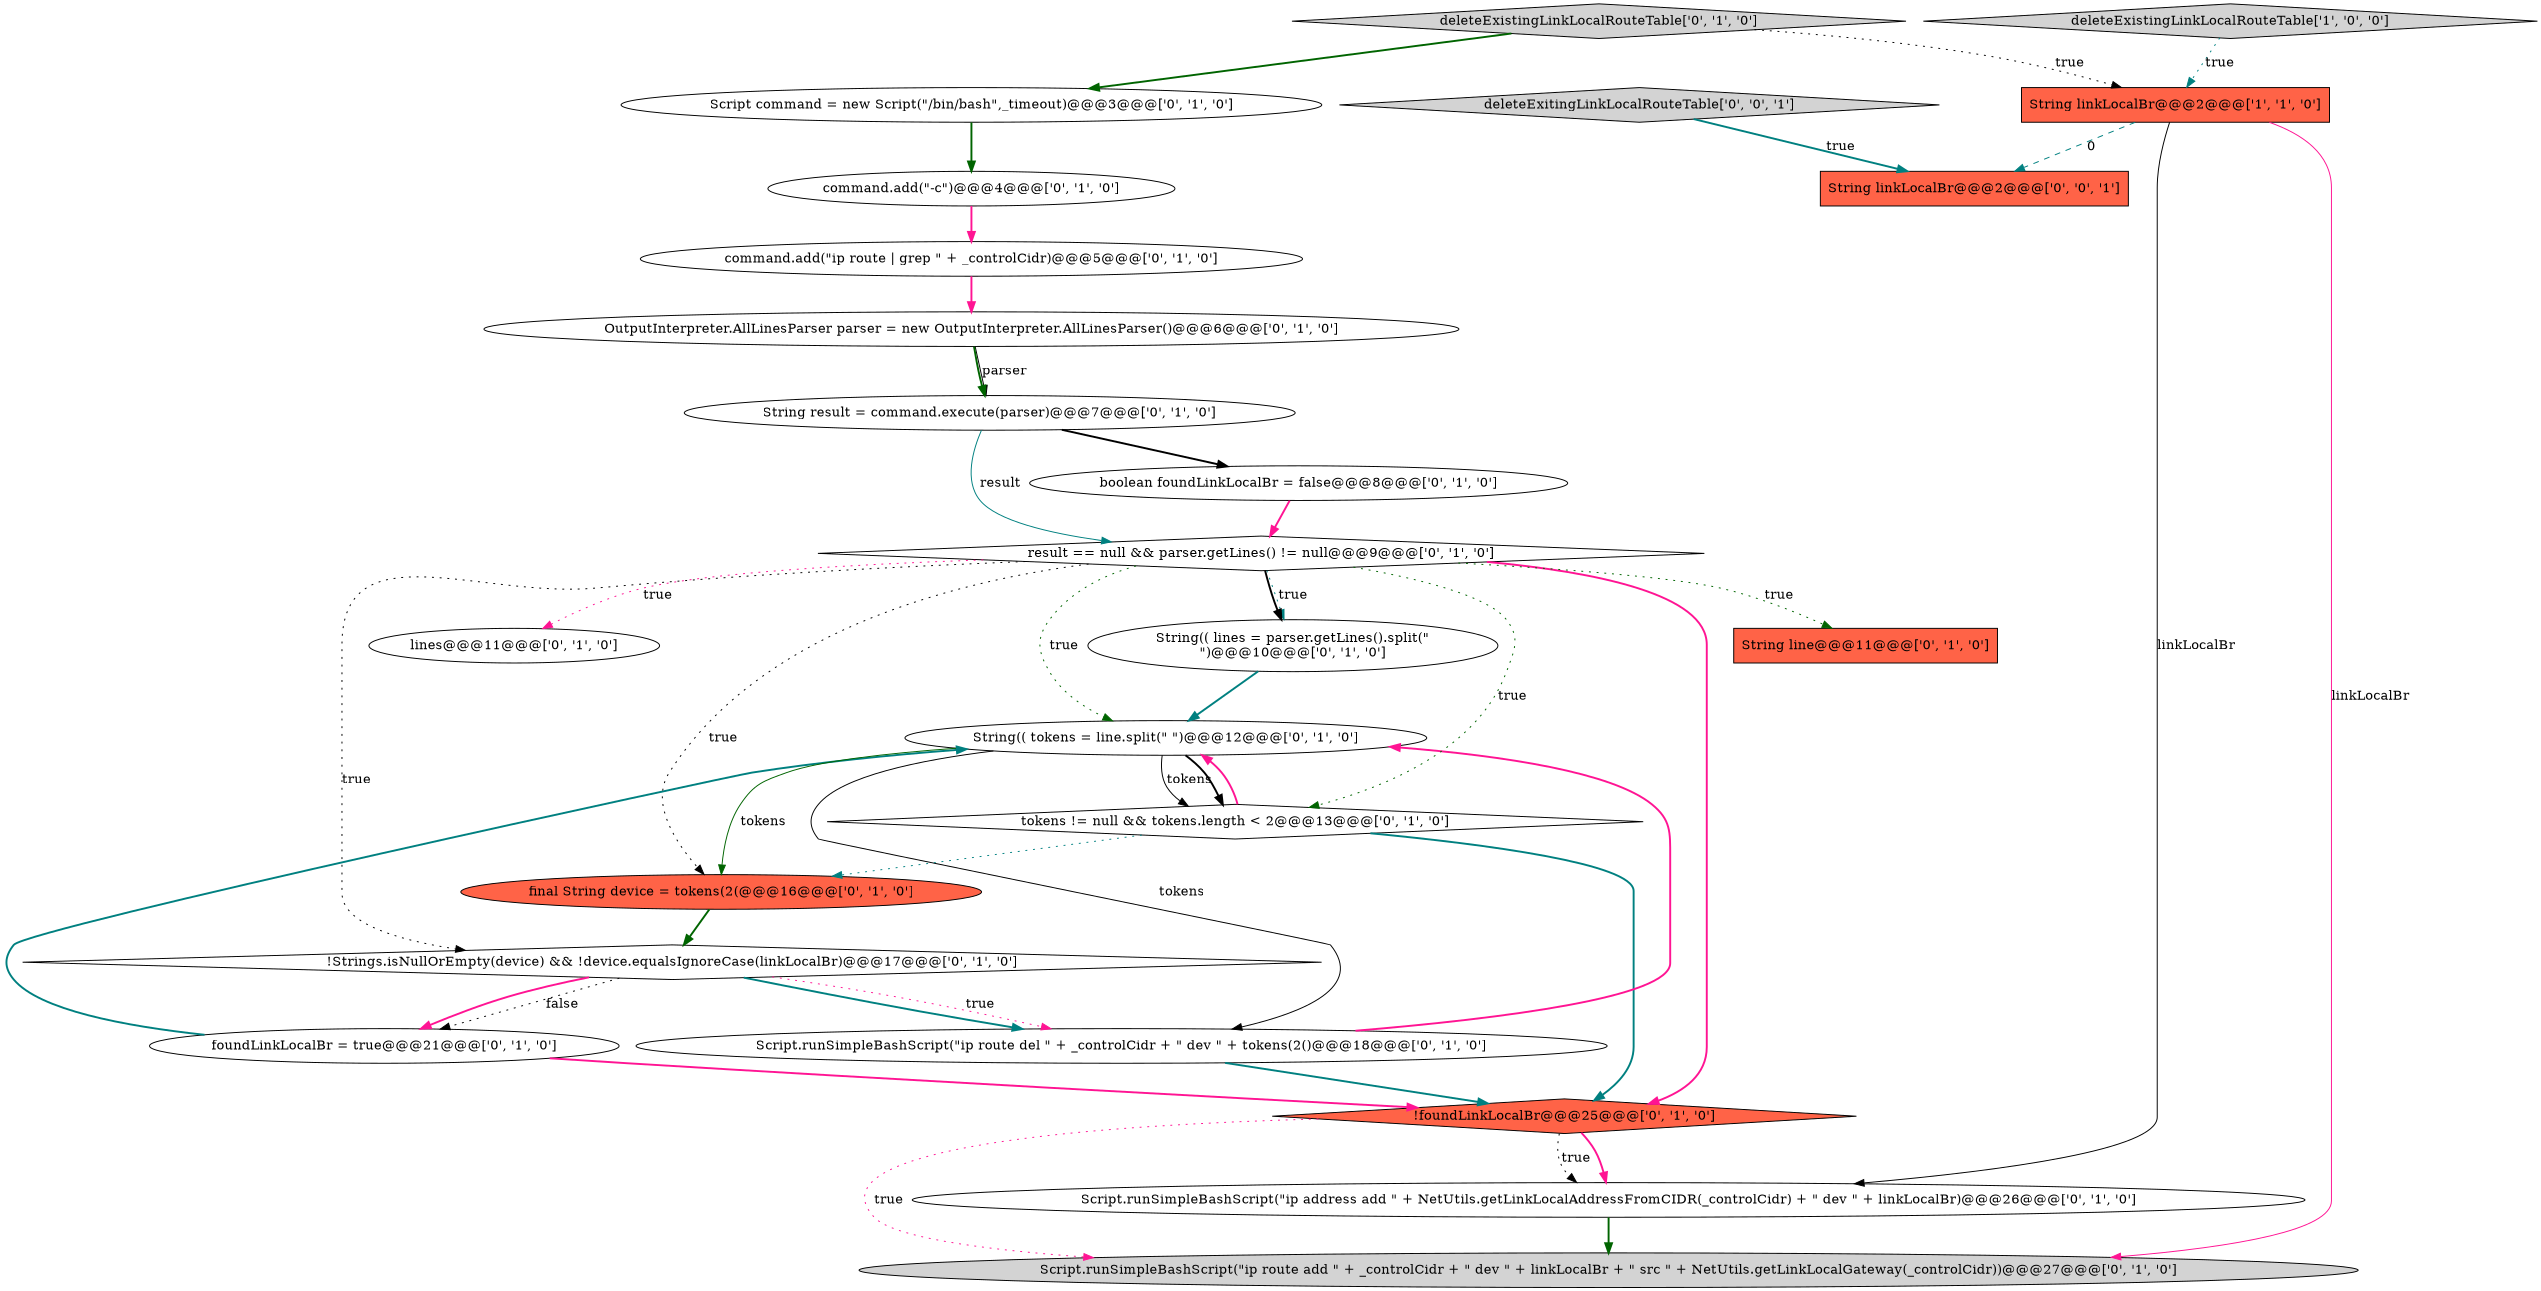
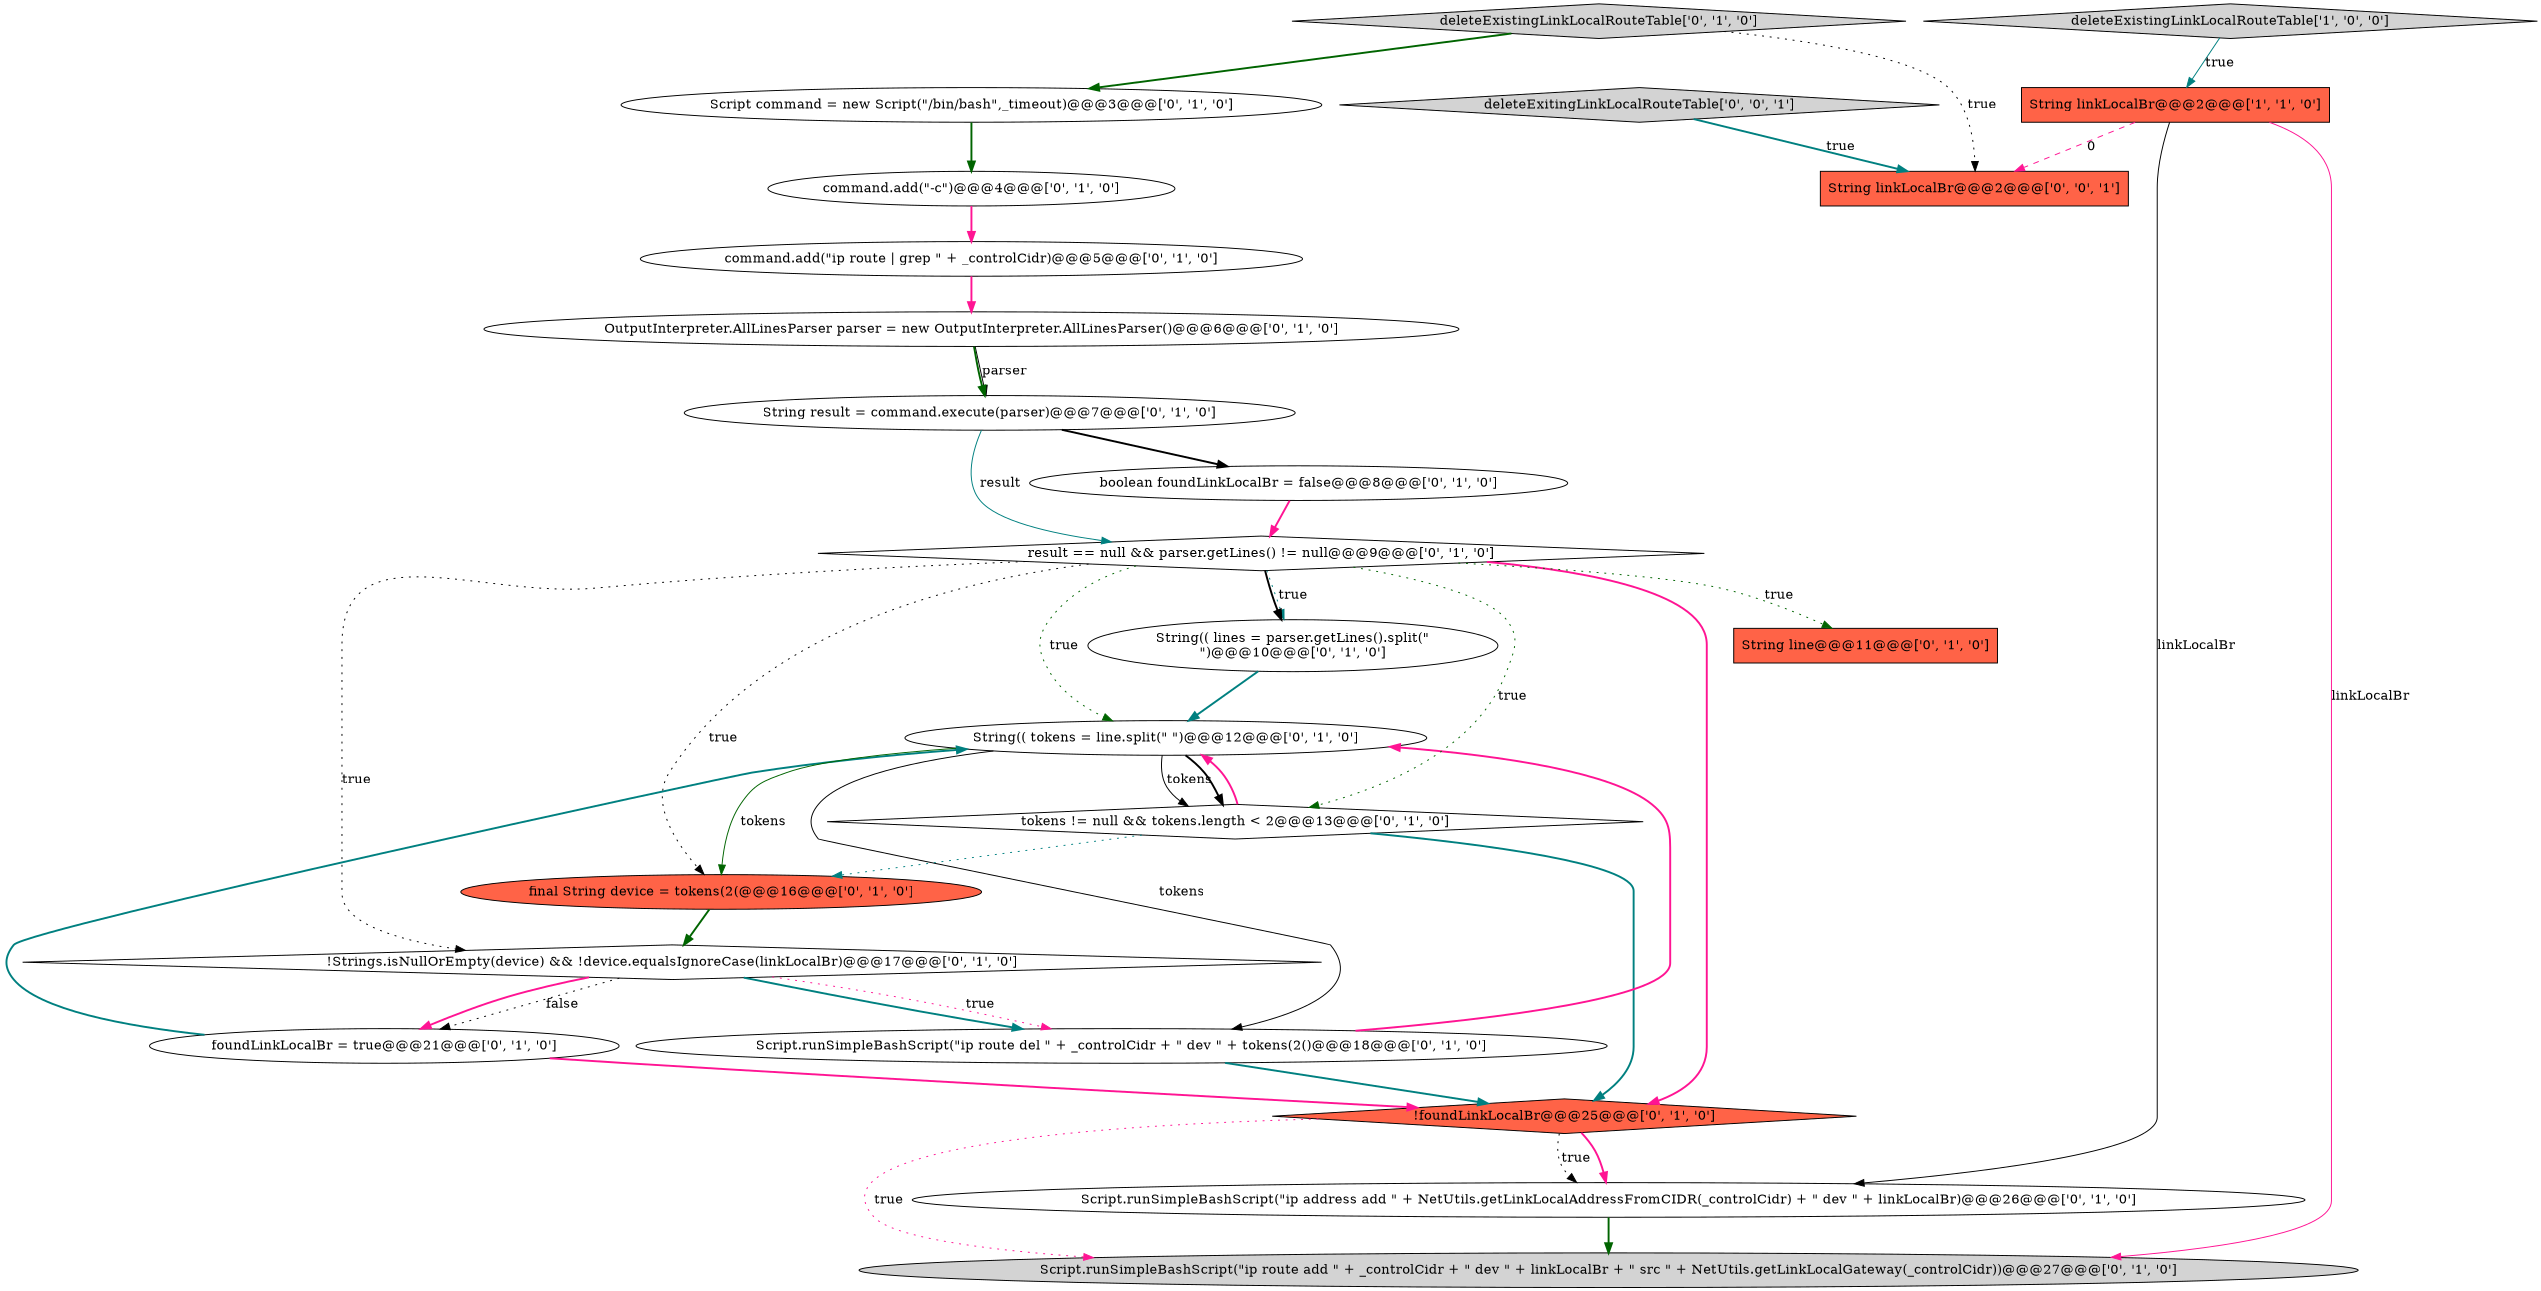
edge "deleteExistingLinkLocalRouteTable['0', '1', '0']" -> "String linkLocalBr@@@2@@@['1', '1', '0']": now "deleteExistingLinkLocalRouteTable['0', '1', '0']" -> "String linkLocalBr@@@2@@@['0', '0', '1']"
edge "deleteExistingLinkLocalRouteTable['1', '0', '0']" -> "String linkLocalBr@@@2@@@['1', '1', '0']": style dotted -> solid
edge "String linkLocalBr@@@2@@@['1', '1', '0']" -> "String linkLocalBr@@@2@@@['0', '0', '1']": color teal -> deeppink
node "lines@@@11@@@['0', '1', '0']": removed
